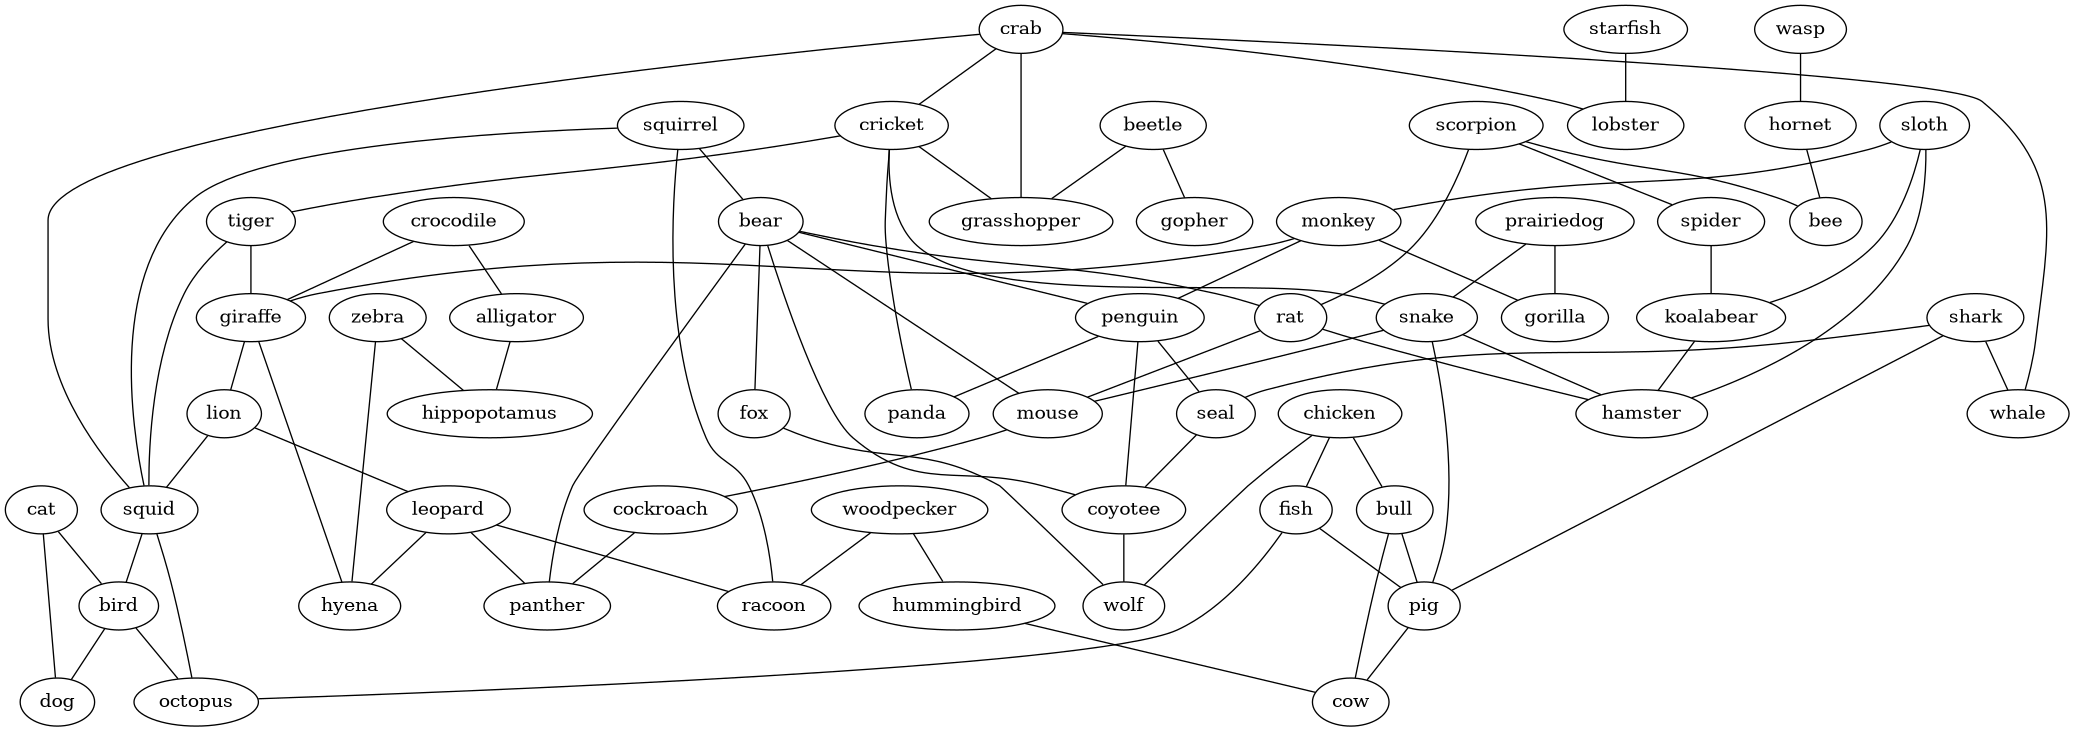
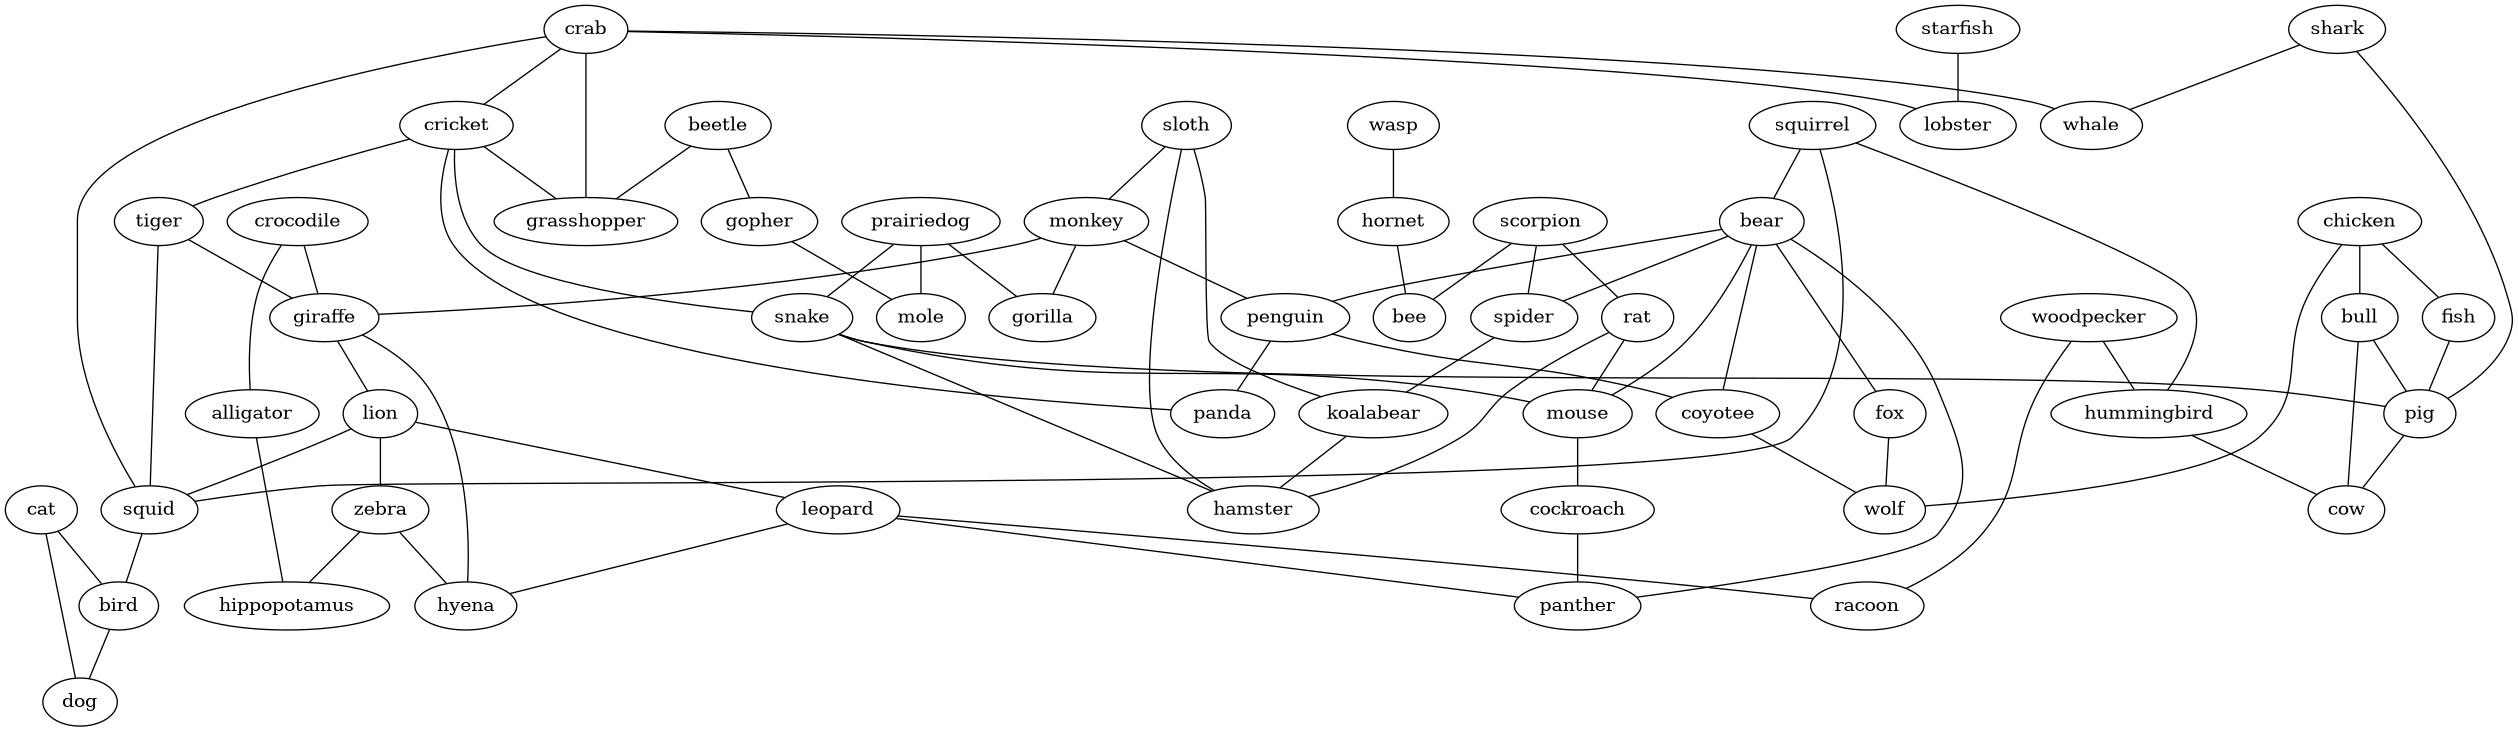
edge "bear" -- "rat": now "bear" -- "spider"
node "mole": added
edge "squirrel" -- "racoon": now "squirrel" -- "hummingbird"
node "seal": removed
edge "lion" -- "zebra": added
node "octopus": removed
